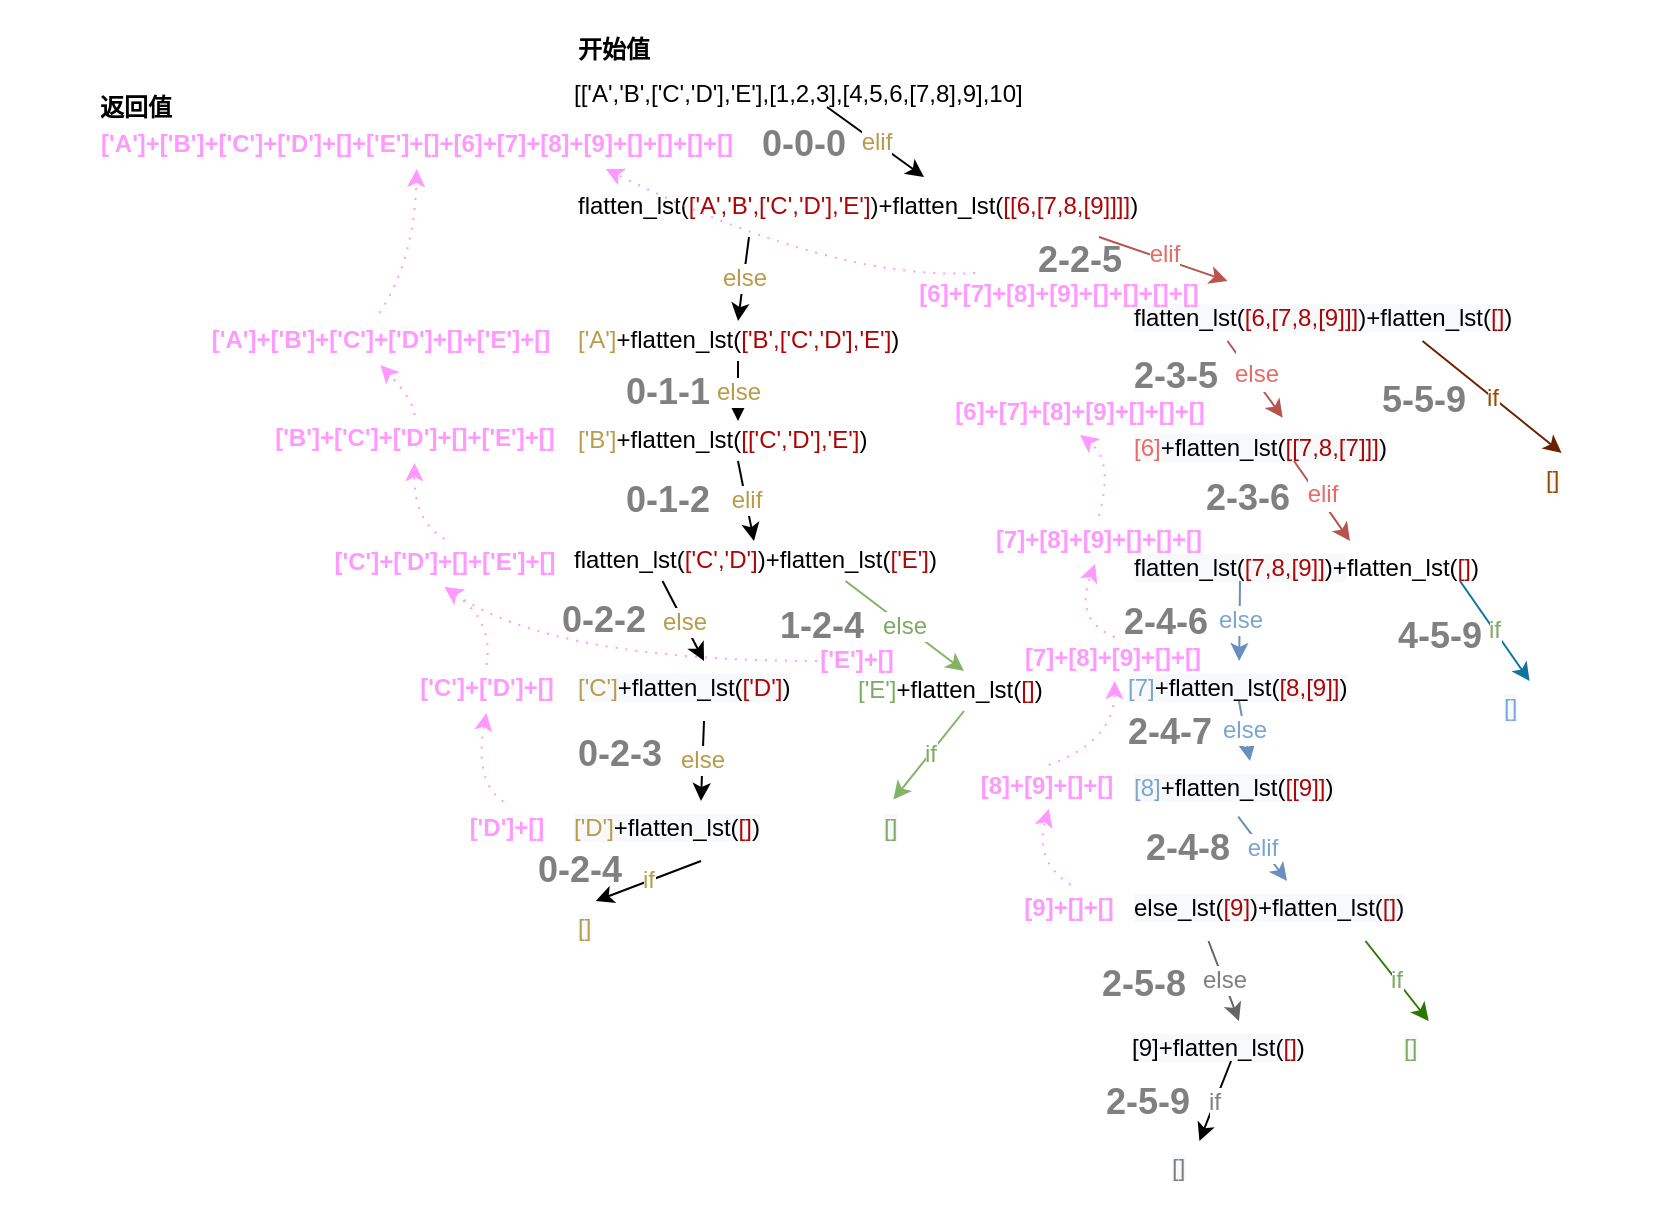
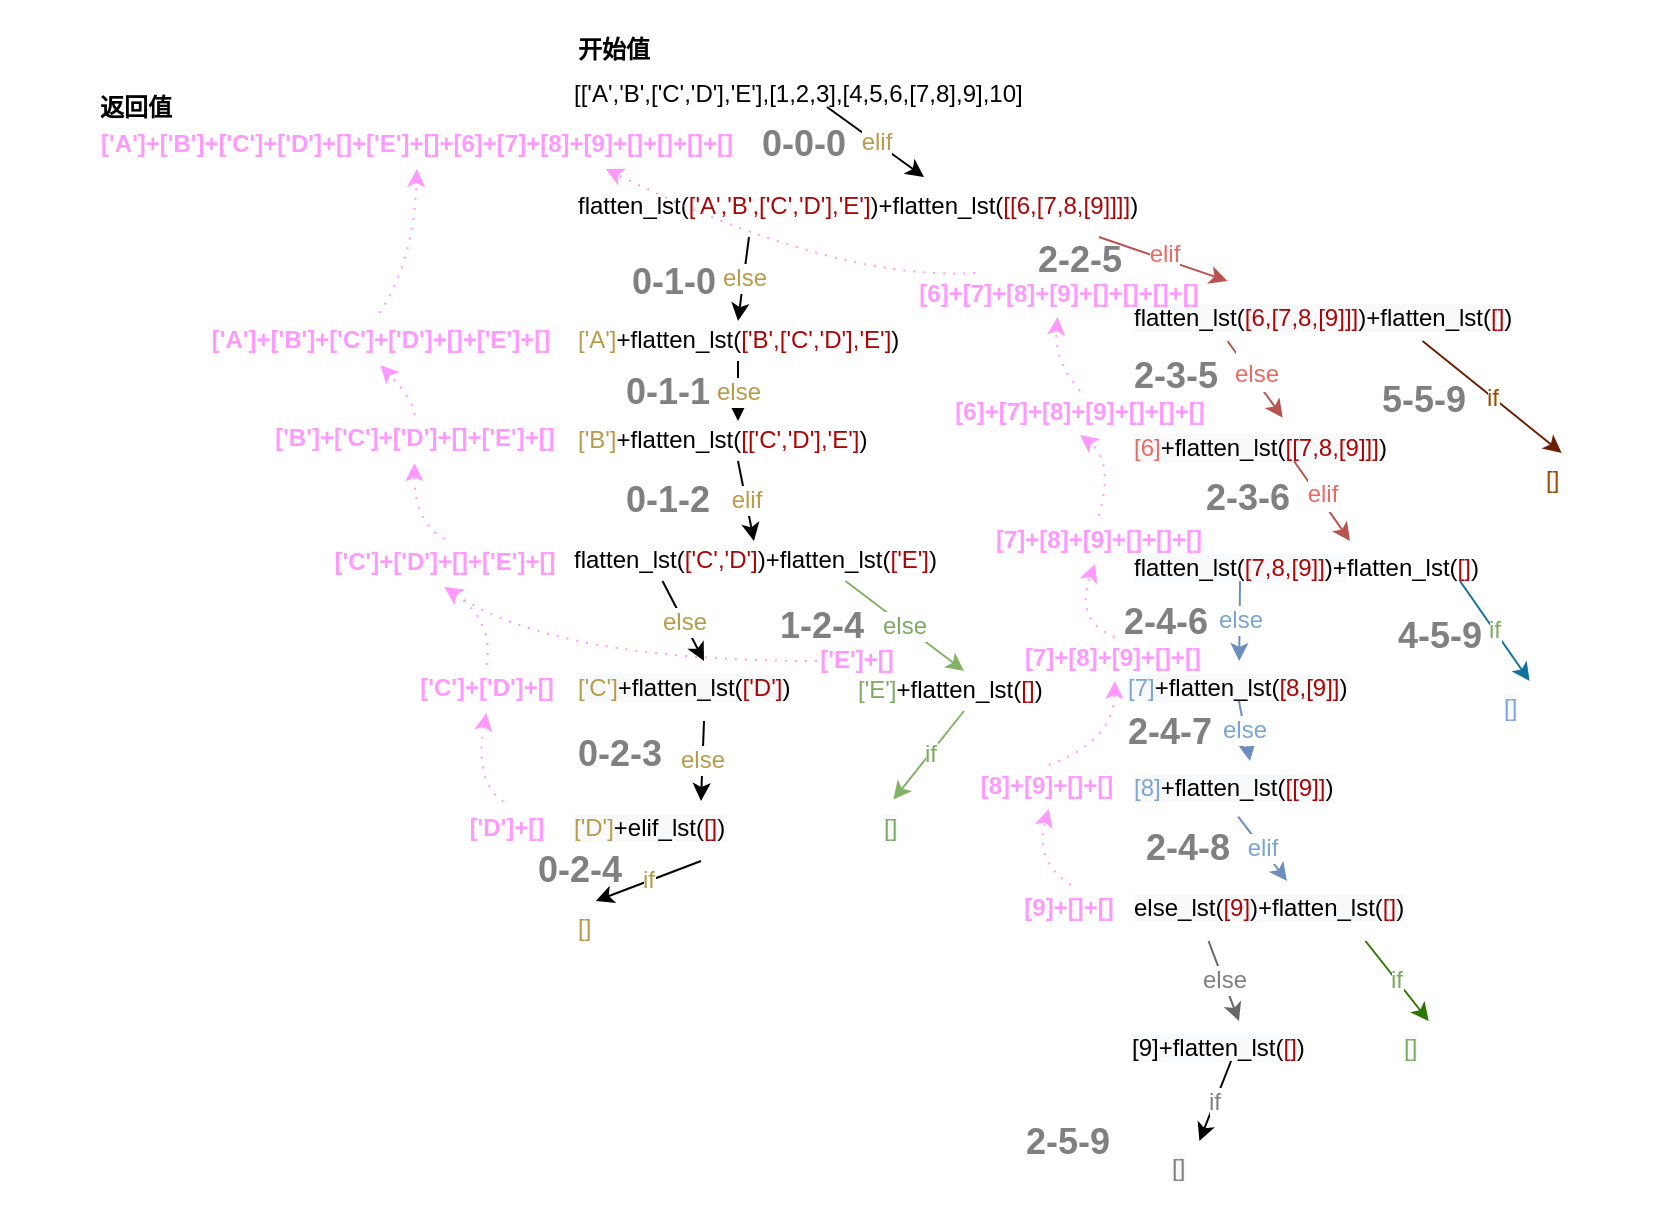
node "0-1-0": added
edge "[6]+[7]+[8]+[9]+[]+[]+[]" -> "[6]+[7]+[8]+[9]+[]+[]+[]+[]": added
node "[6]+flatten_lst([[7,8,[7]]])": label "[6]+flatten_lst([[7,8,[7]]])" -> "[6]+flatten_lst([[7,8,[9]]])"
node "0-2-2": removed
node "['D']+flatten_lst([])": label "['D']+flatten_lst([])" -> "['D']+elif_lst([])"
node "2-5-8": removed
node "2-5-9": moved (1160, 1103) -> (1080, 1143)
